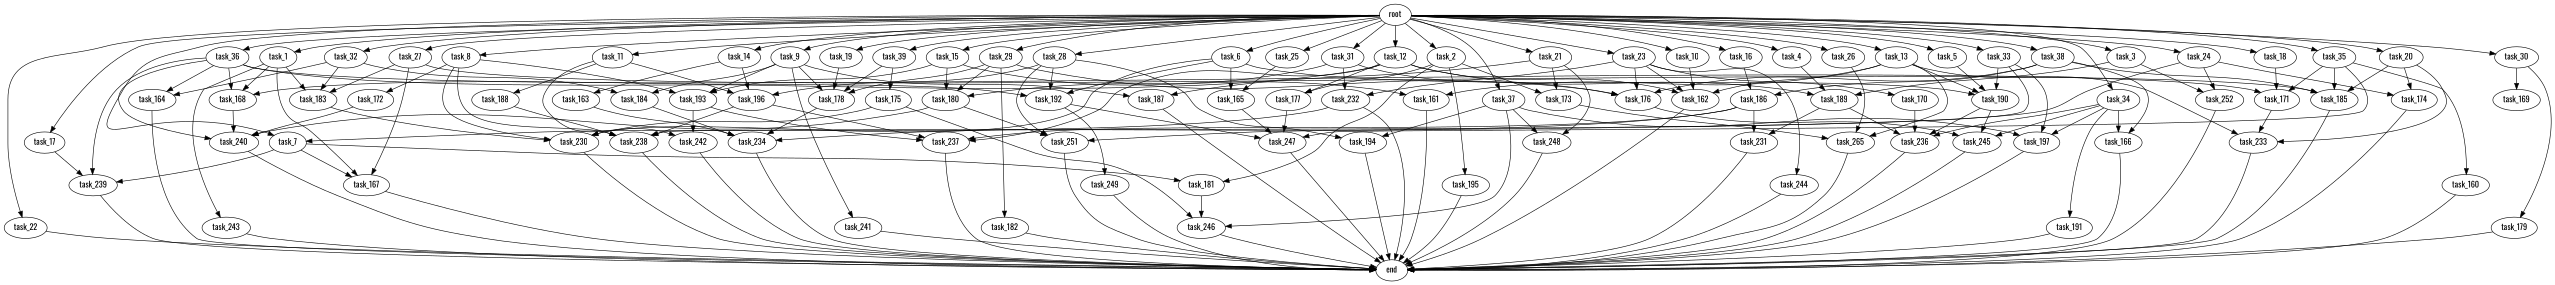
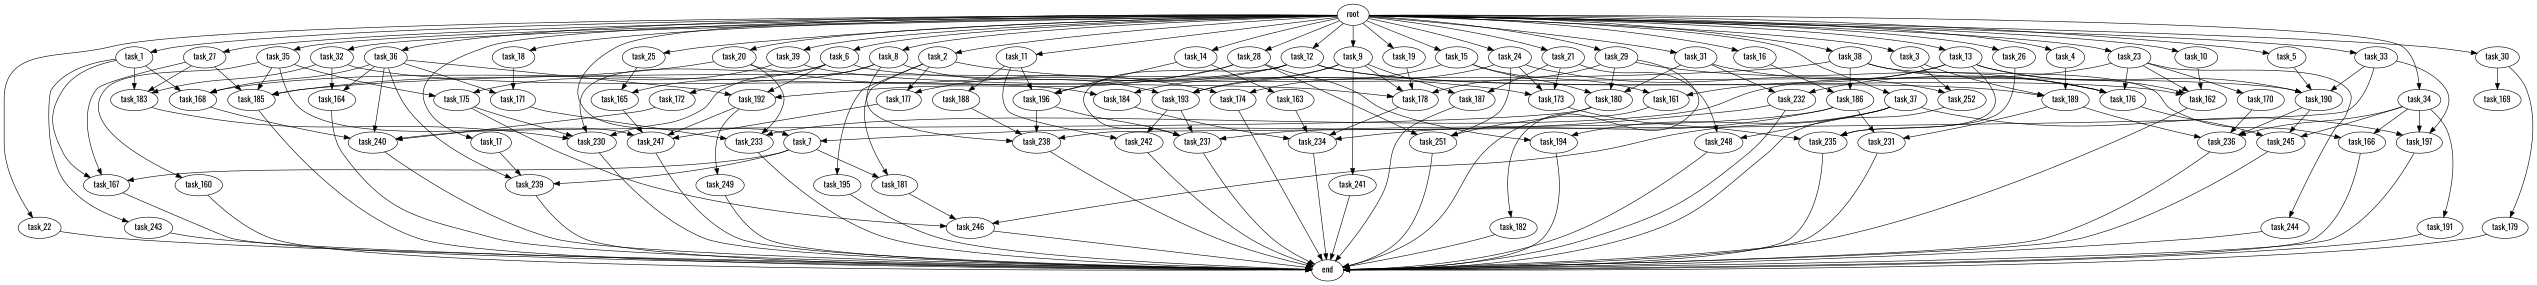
edge "task_24" -> "task_173": added
edge "task_35" -> "task_171": now "task_35" -> "task_175"
node "task_265": label "task_265" -> "task_235"
